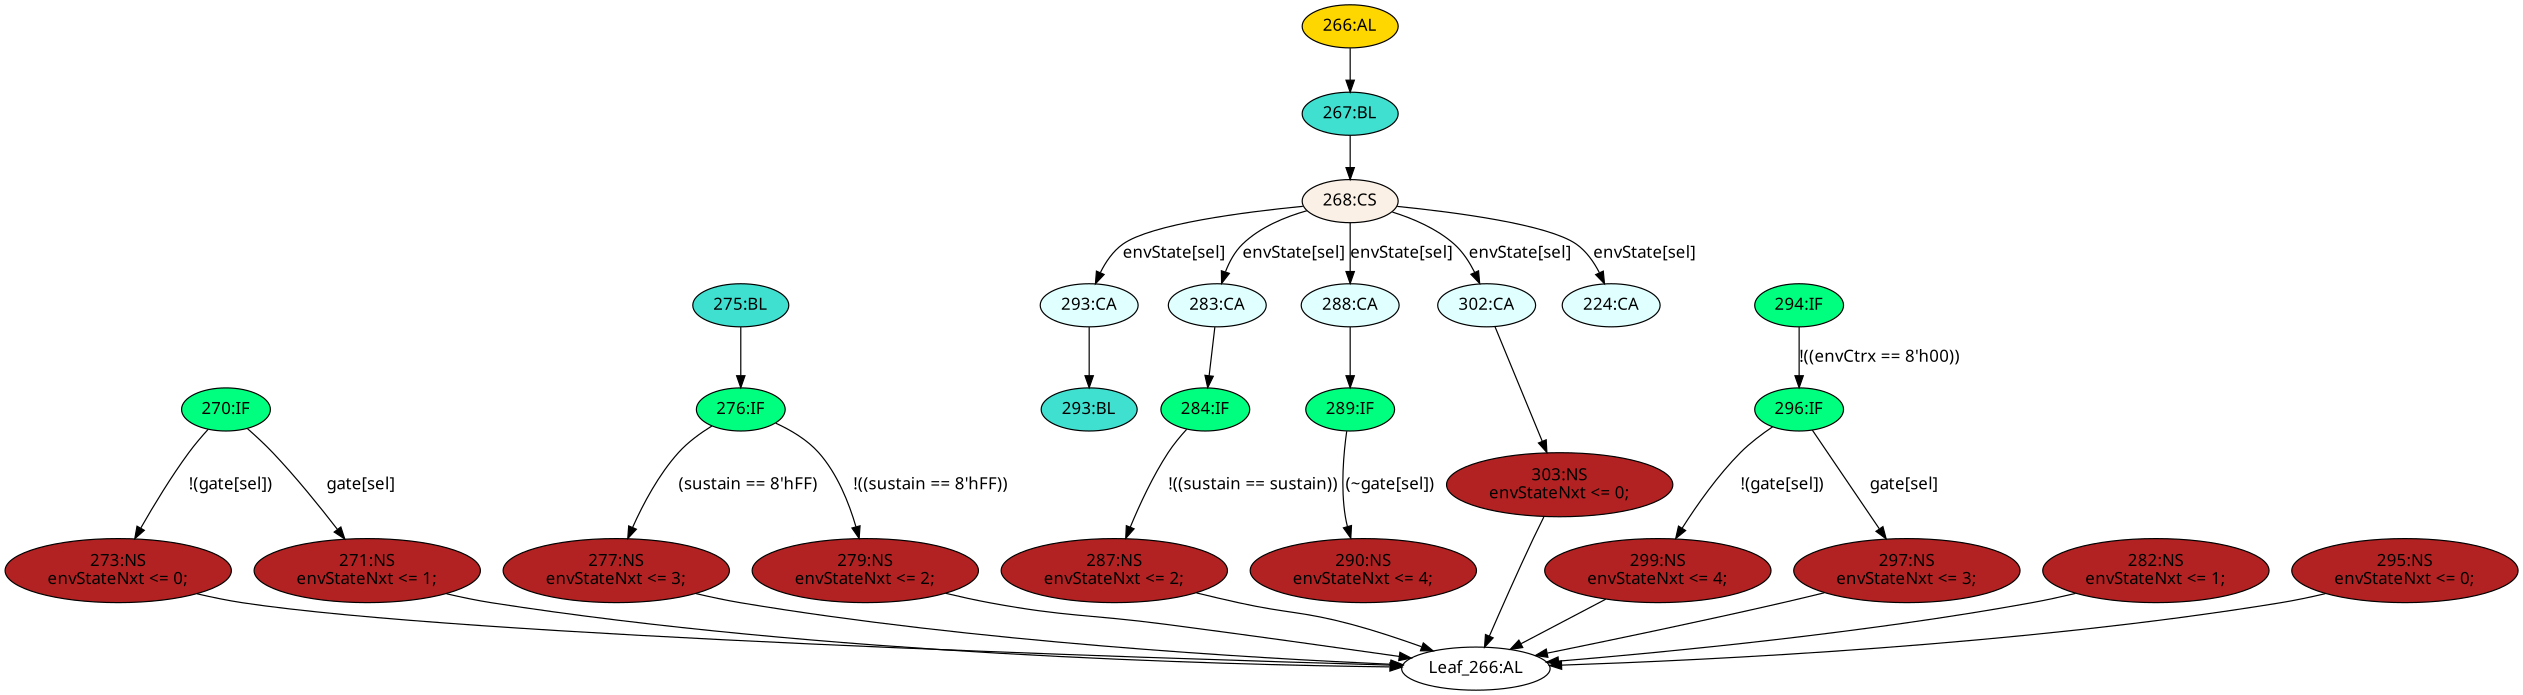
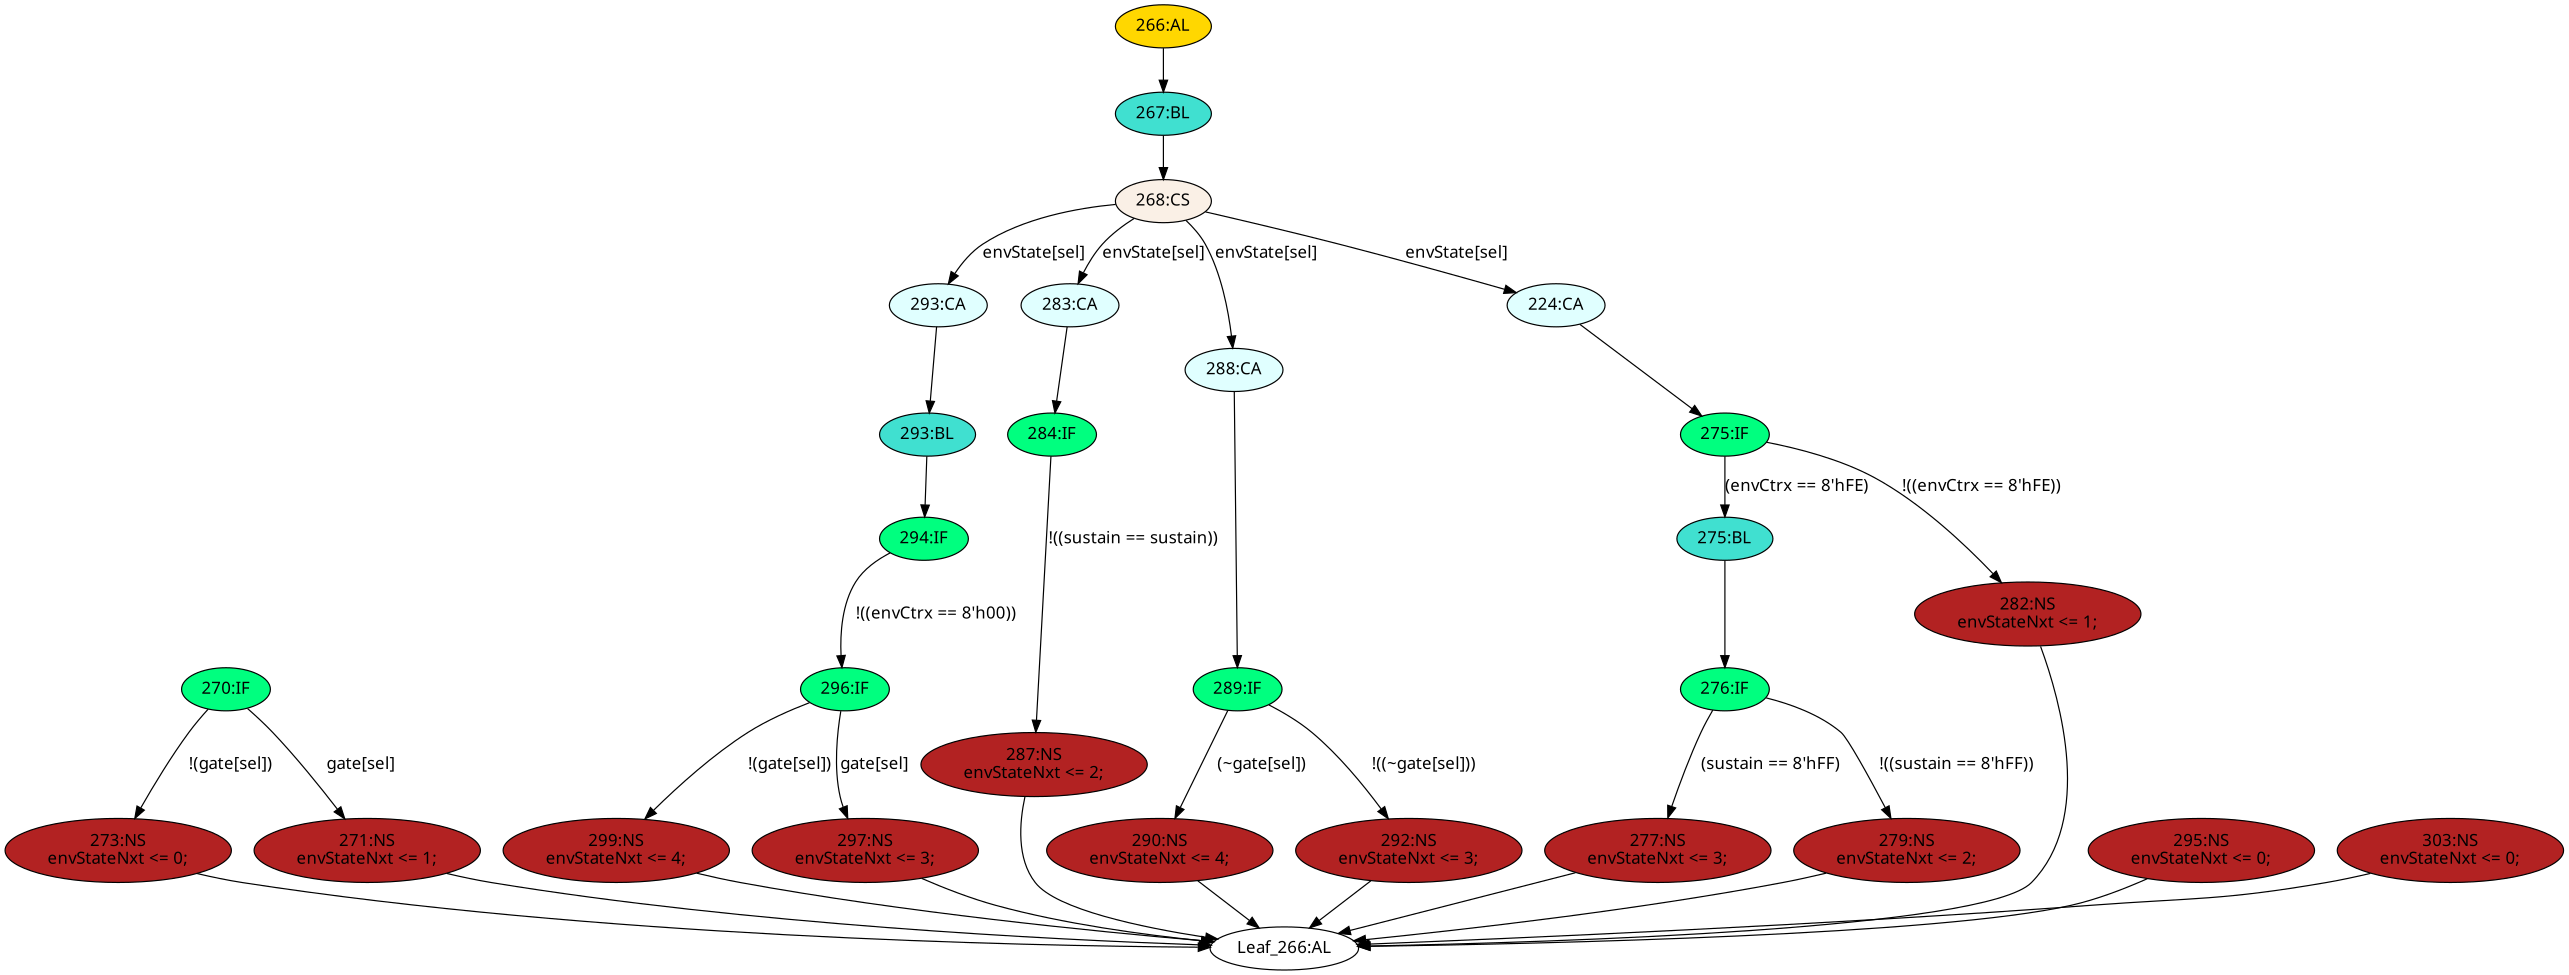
node "302:CA": removed
node "275:IF": added
edge "293:BL" -> "294:IF": added
node "292:NS envStateNxt <= 3;": added
edge "290:NS envStateNxt <= 4;" -> "Leaf_266:AL": added
